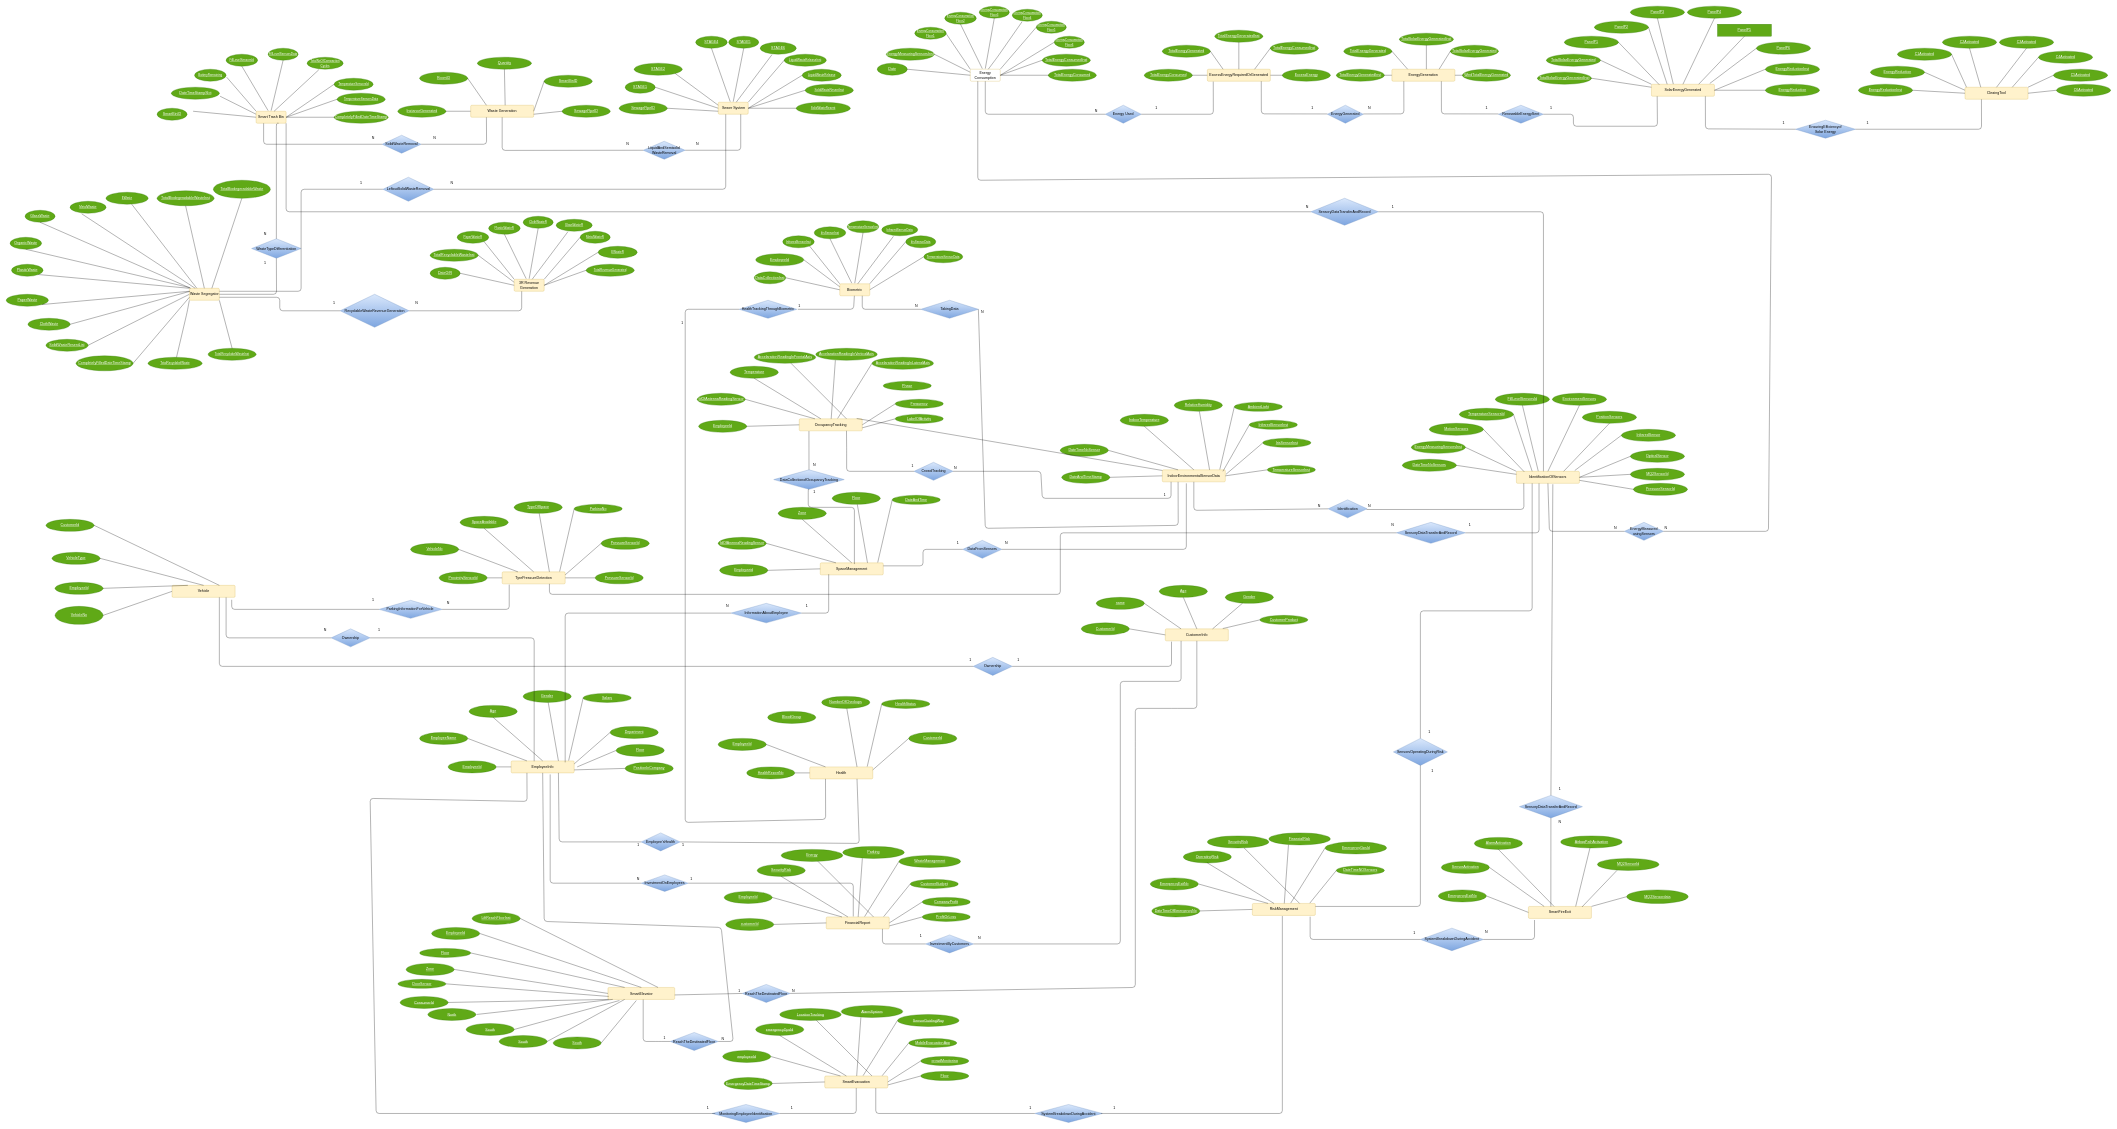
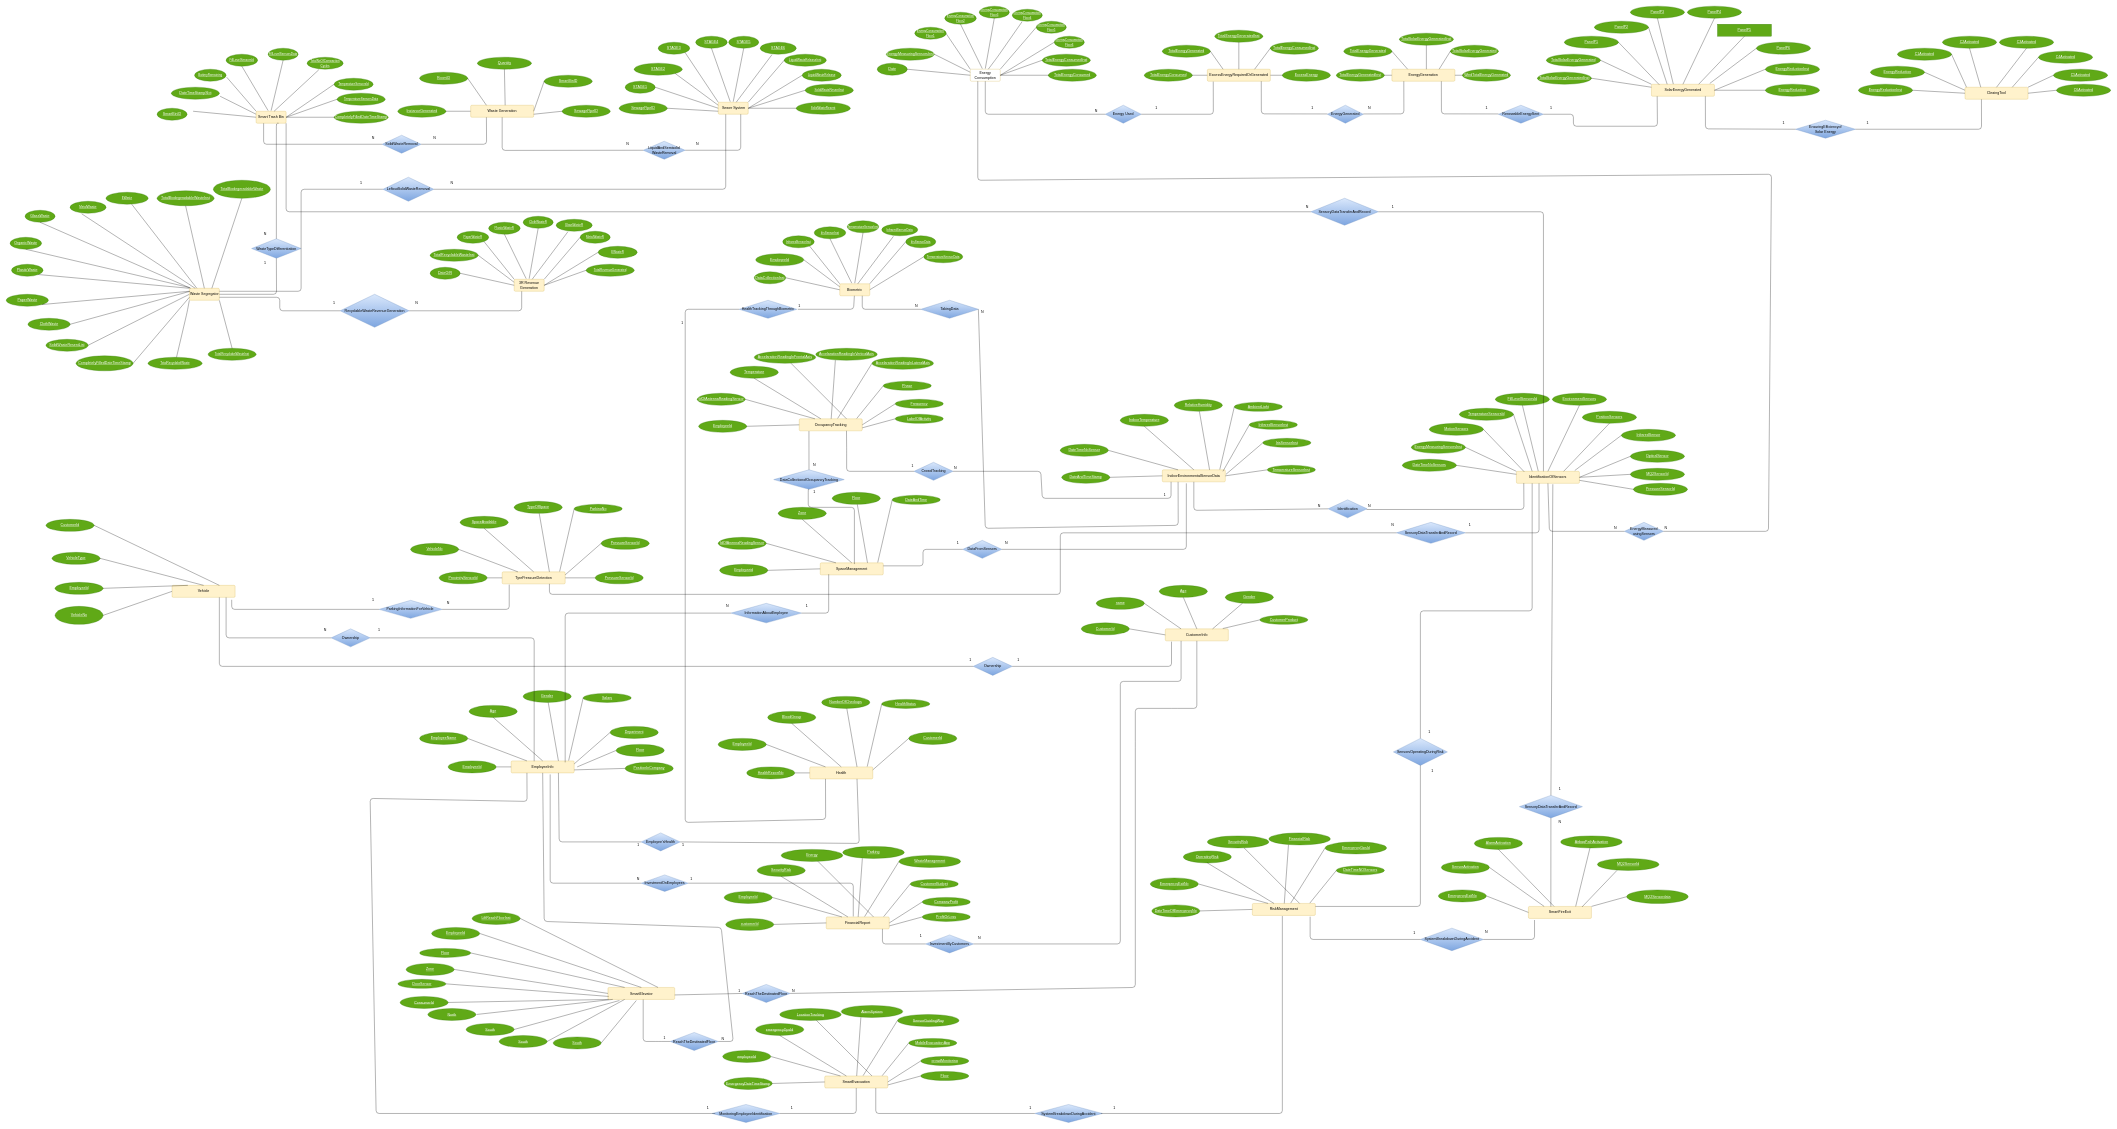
node "STAGE3": added
edge "STAGE3" -- "Sewer System": added
edge "OccupancyTracking" -- "IndoorEnvironmentalSensorData": now "OccupancyTracking" -- "Phase"
edge "BloodGroup" -- "Health": added
